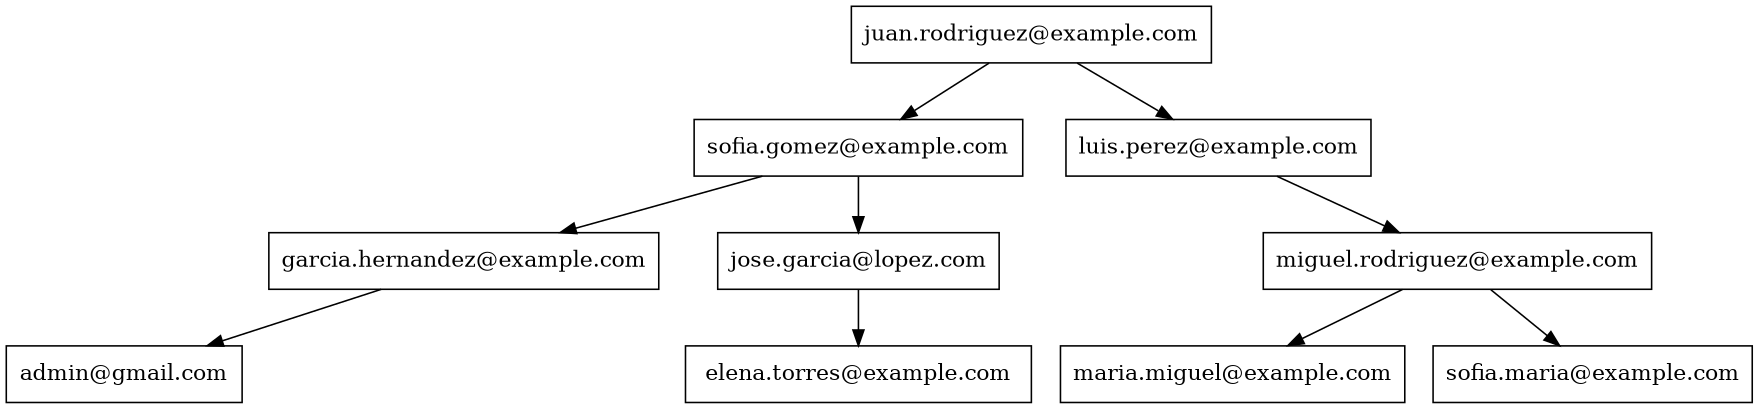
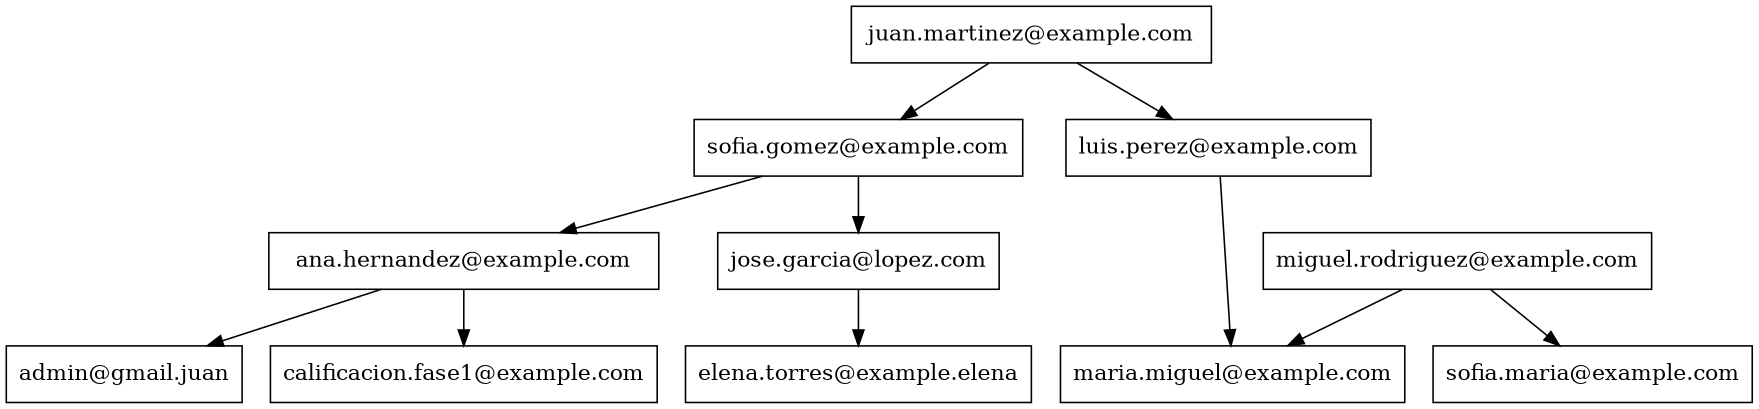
node "juan.rodriguez@example.com": label "juan.rodriguez@example.com" -> "juan.martinez@example.com"
edge "luis.perez@example.com" -> "miguel.rodriguez@example.com": now "luis.perez@example.com" -> "maria.miguel@example.com"
node "garcia.hernandez@example.com": label "garcia.hernandez@example.com" -> "ana.hernandez@example.com"
node "admin@gmail.com": label "admin@gmail.com" -> "admin@gmail.juan"
node "calificacion.fase1@example.com": added
node "elena.torres@example.com": label "elena.torres@example.com" -> "elena.torres@example.elena"
